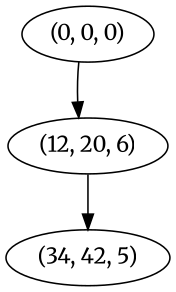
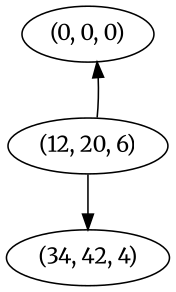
edge "(0, 0, 0)" -> "(12, 20, 6)": reversed
node "(34, 42, 5)": label "(34, 42, 5)" -> "(34, 42, 4)"
